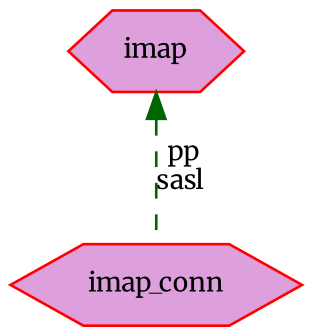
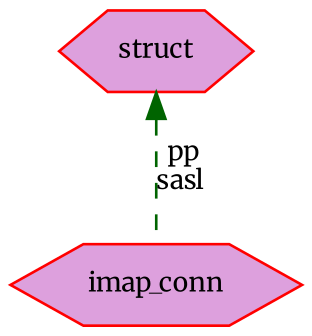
node "imap": label "imap" -> "struct"
